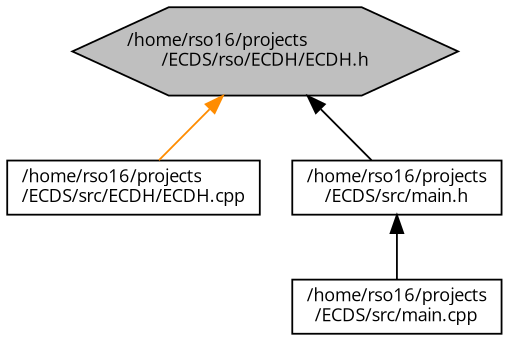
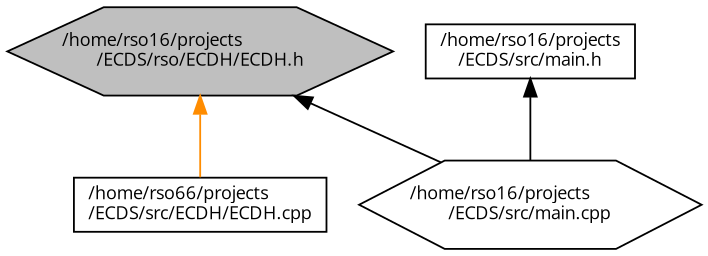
edge "/home/rso16/projects /ECDS/src/main.h" -> "/home/rso16/projects /ECDS/rso/ECDH/ECDH.h": now "/home/rso16/projects /ECDS/src/main.cpp" -> "/home/rso16/projects /ECDS/rso/ECDH/ECDH.h"
node "/home/rso16/projects /ECDS/src/ECDH/ECDH.cpp": label "/home/rso16/projects /ECDS/src/ECDH/ECDH.cpp" -> "/home/rso66/projects /ECDS/src/ECDH/ECDH.cpp"
node "/home/rso16/projects /ECDS/src/main.cpp": shape box -> hexagon
